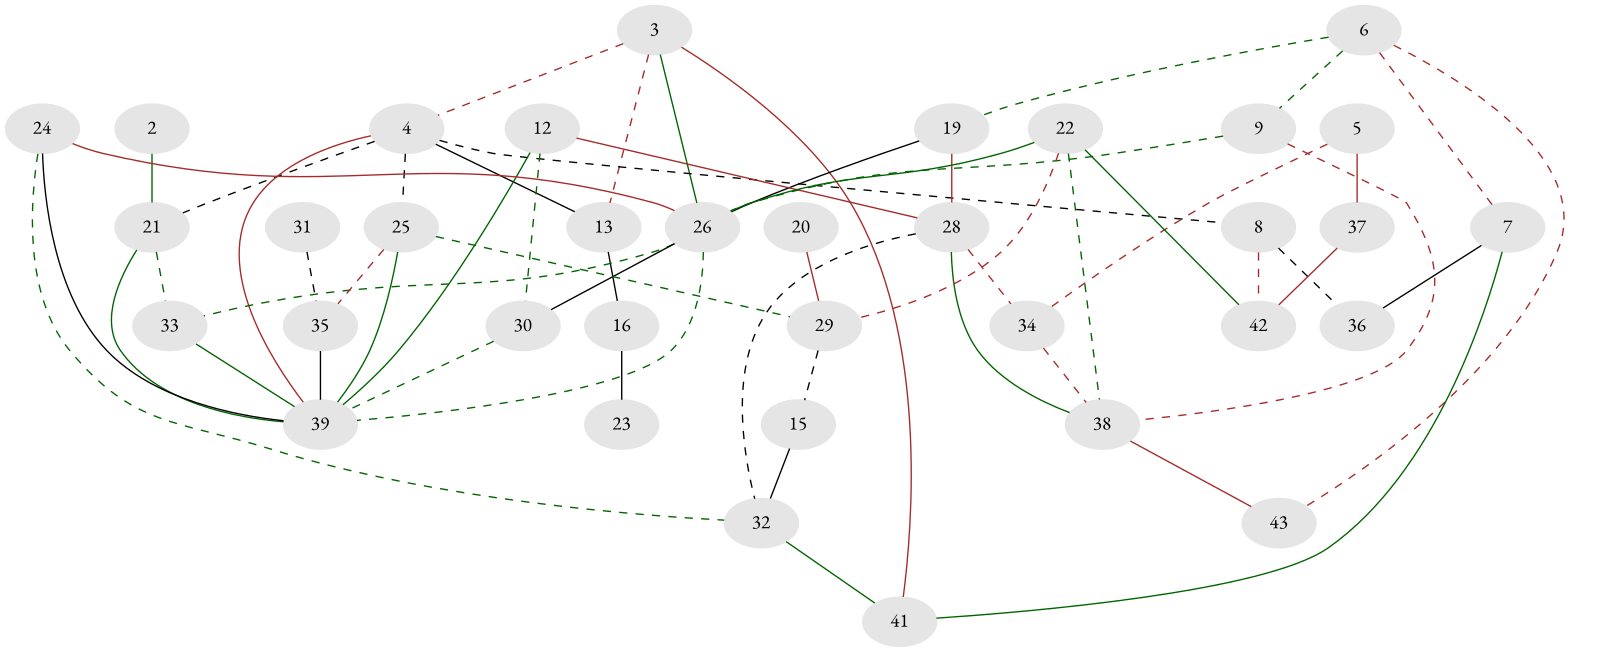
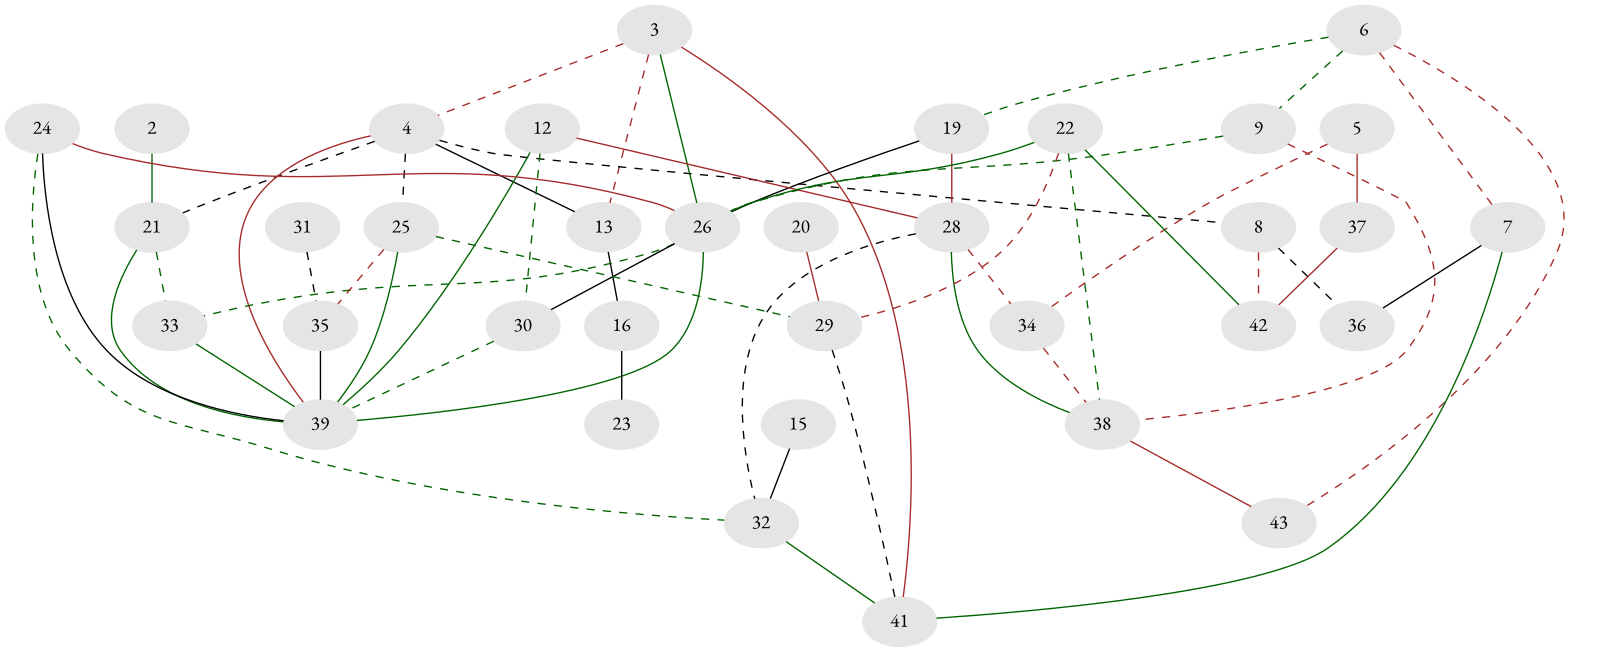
edge "29" -- "15": now "29" -- "41"
edge "26" -- "39": style dashed -> solid
